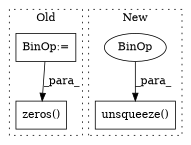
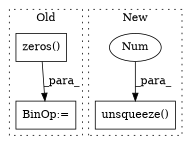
node "BinOp": label "BinOp" -> "Num"
edge "BinOp:=" -> "zeros()": reversed
